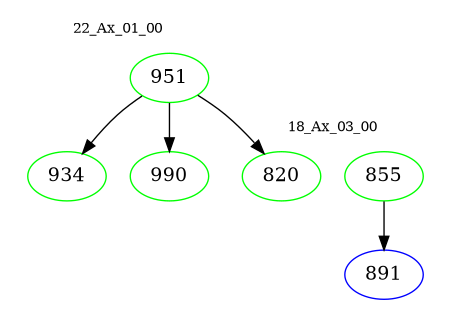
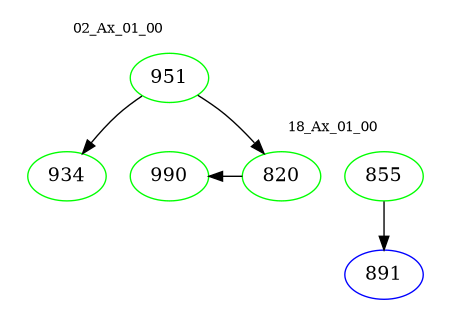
cluster "22_Ax_01_00": label "22_Ax_01_00" -> "02_Ax_01_00"
edge "951" -> "990": now "820" -> "990"
cluster "18_Ax_03_00": label "18_Ax_03_00" -> "18_Ax_01_00"
